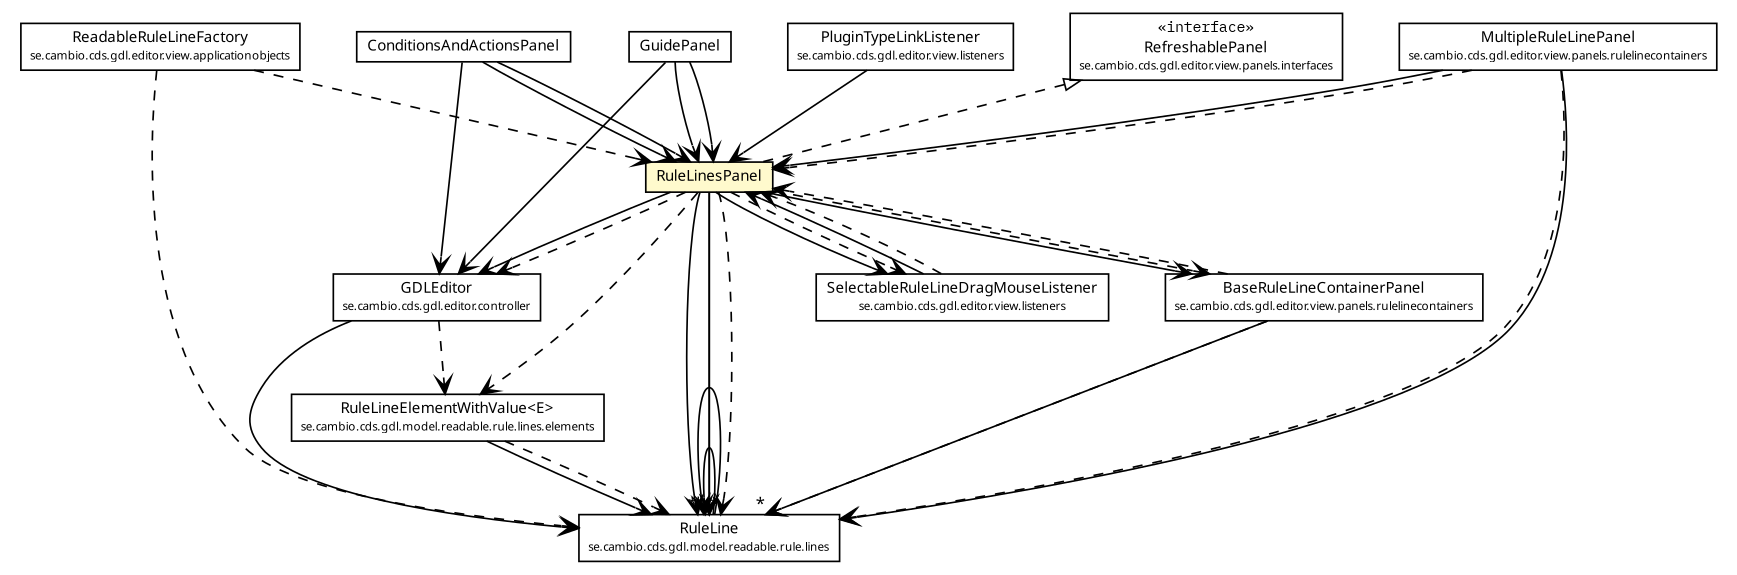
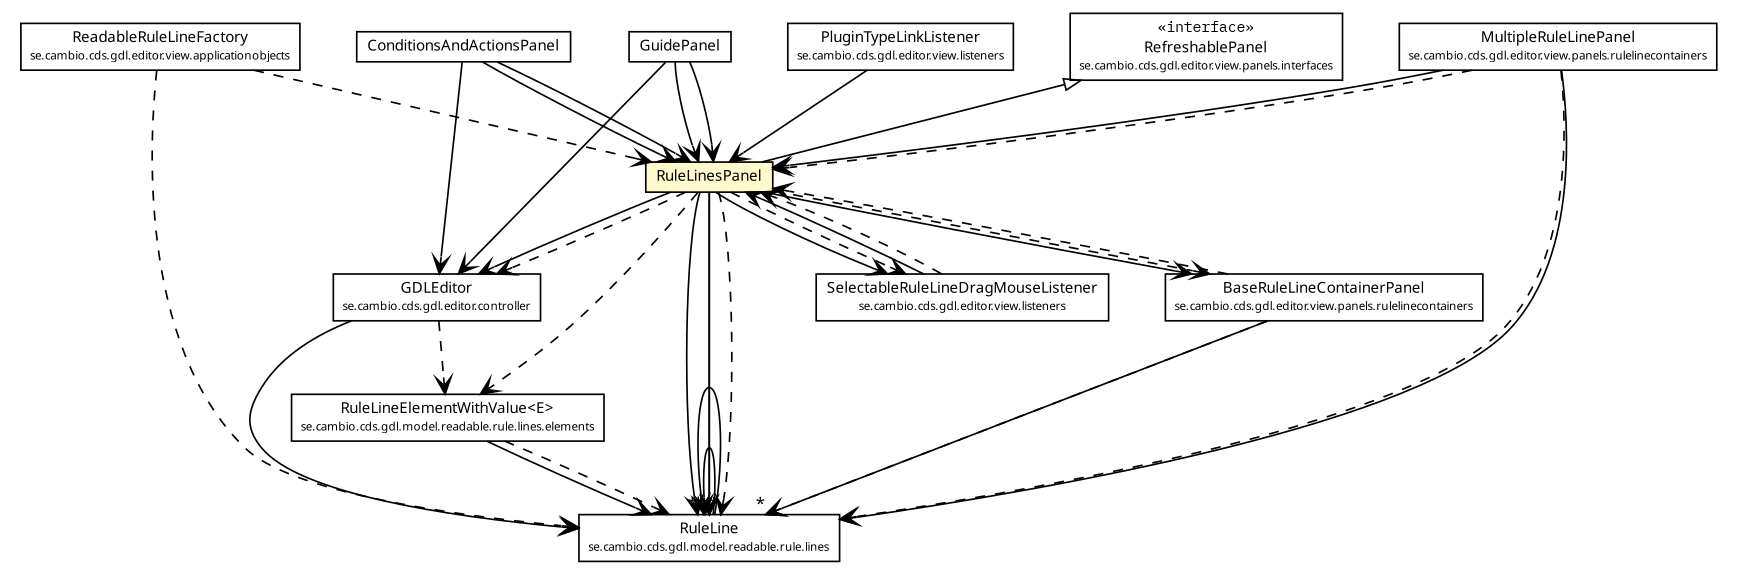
edge "RuleLinesPanel" -> "RefreshablePanel": style dashed -> solid
